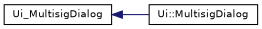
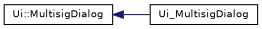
edge "Ui::MultisigDialog" -> "Ui_MultisigDialog": reversed
